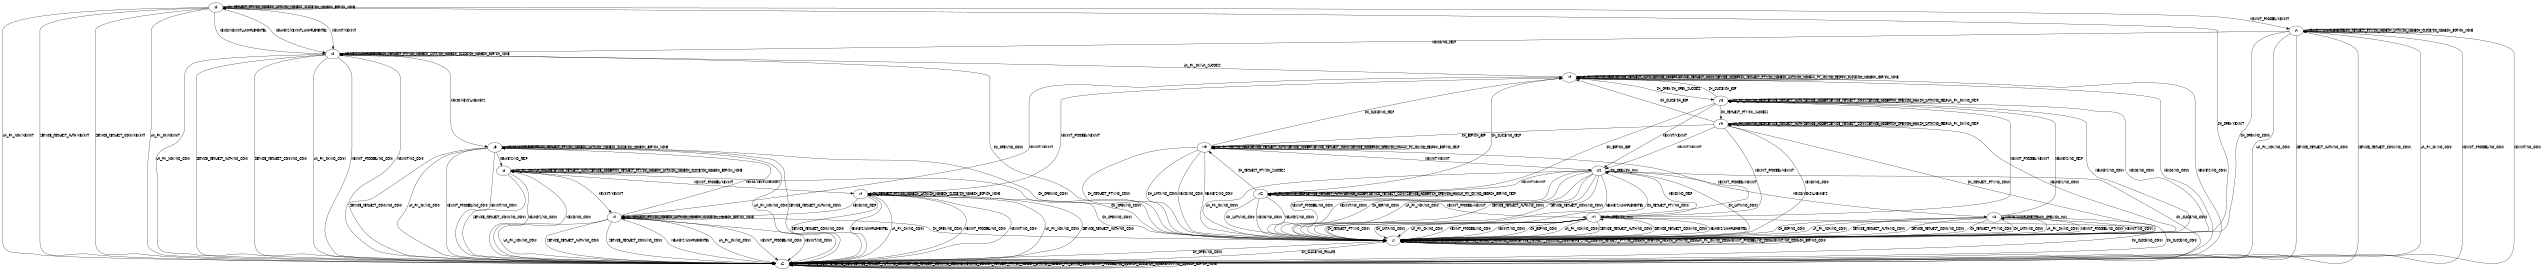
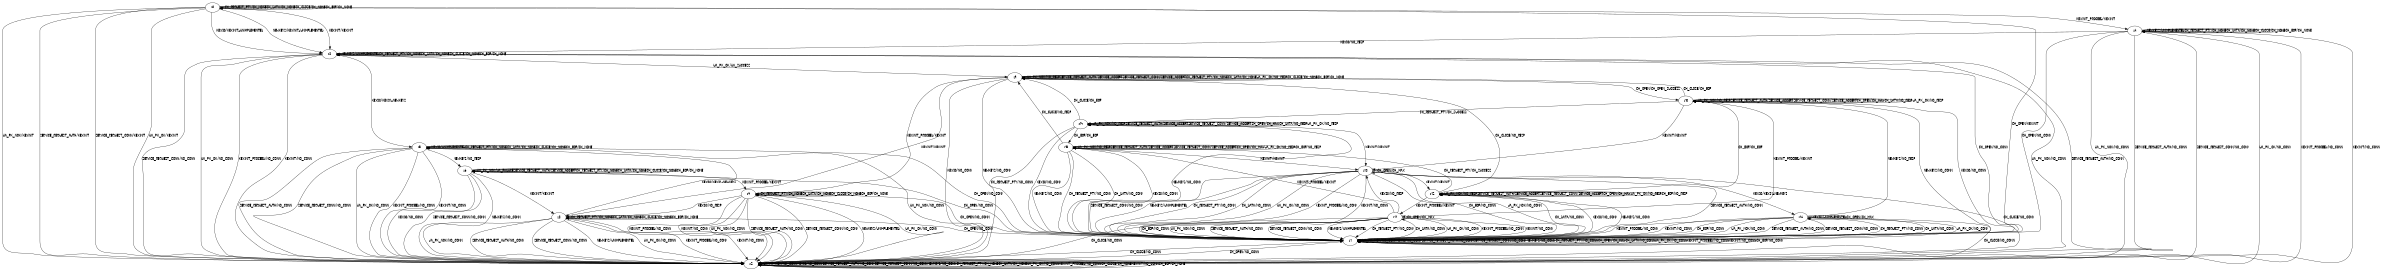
edge "s14" -> "s11": removed, label "KEXINIT_PROCEED/KEXINIT"
edge "s1" -> "s2": label "CH_CLOSE/NO_FAILURE" -> "CH_CLOSE/NO_CONN"
